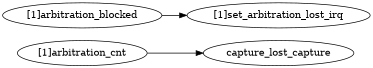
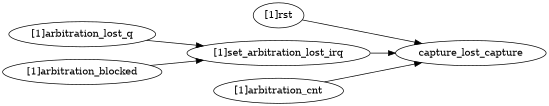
node "[1]rst": added
node "[1]arbitration_lost_q": added
edge "[1]set_arbitration_lost_irq" -> "capture_lost_capture": added
